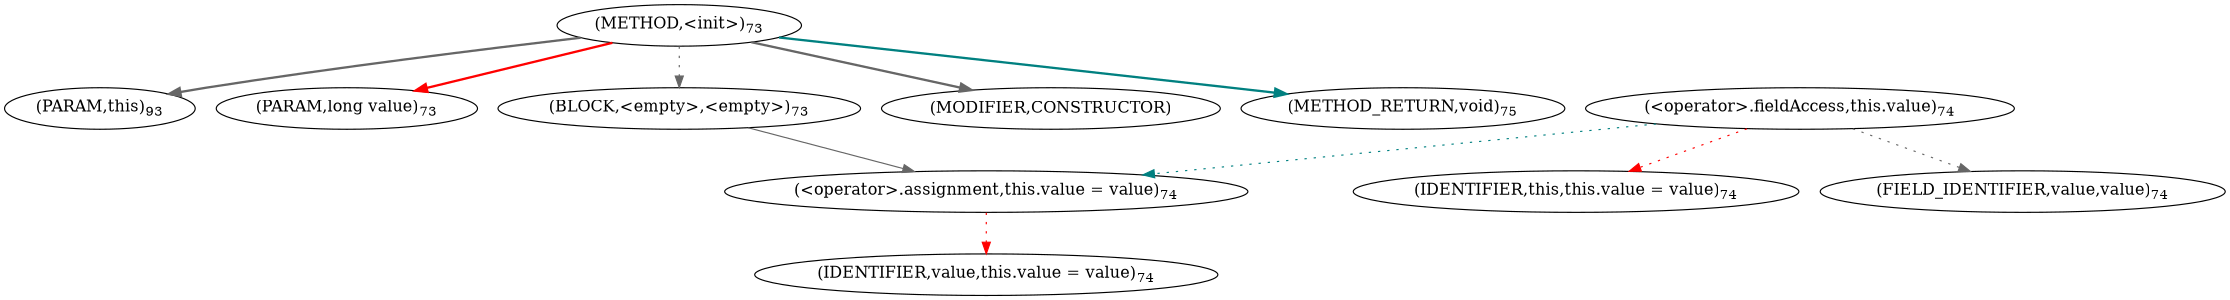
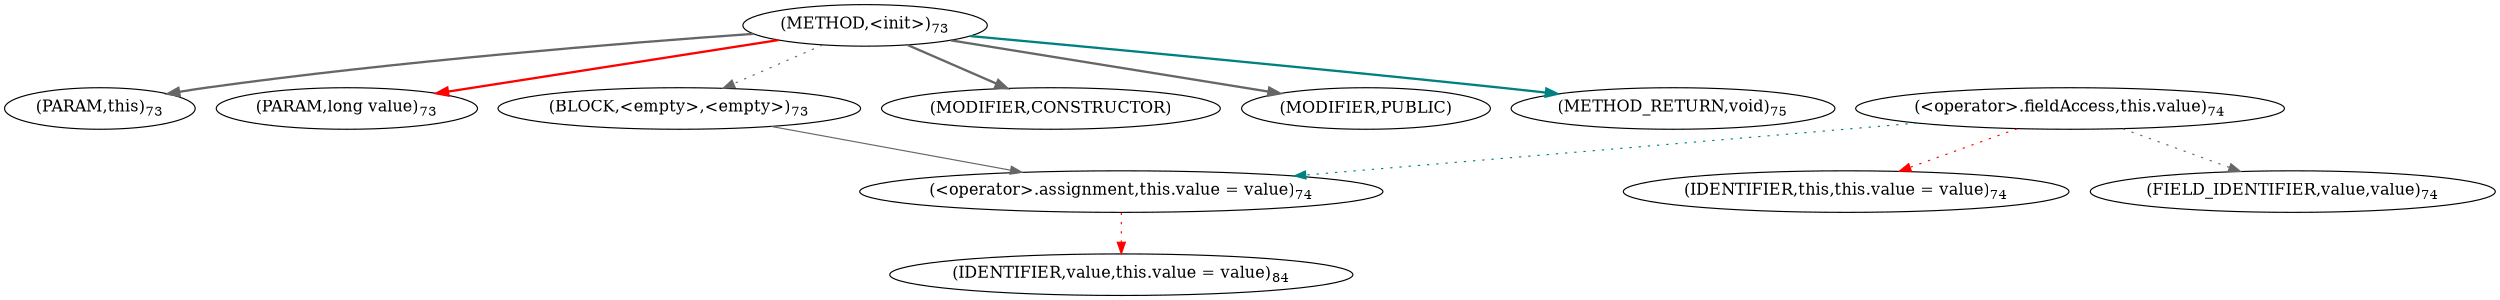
node "(PARAM,this)": text "93" -> "73"
node "(MODIFIER,PUBLIC)": added
node "(IDENTIFIER,value,this.value = value)": text "74" -> "84"
